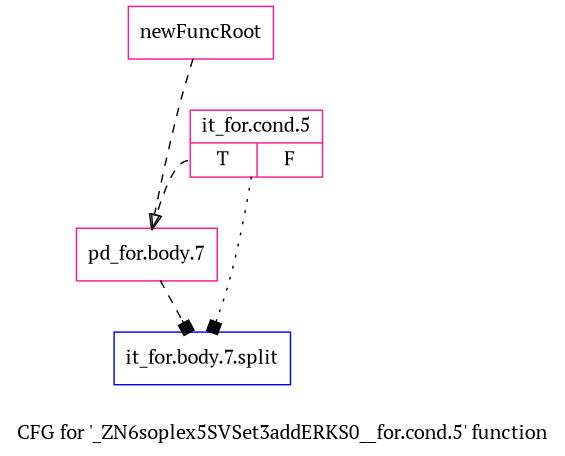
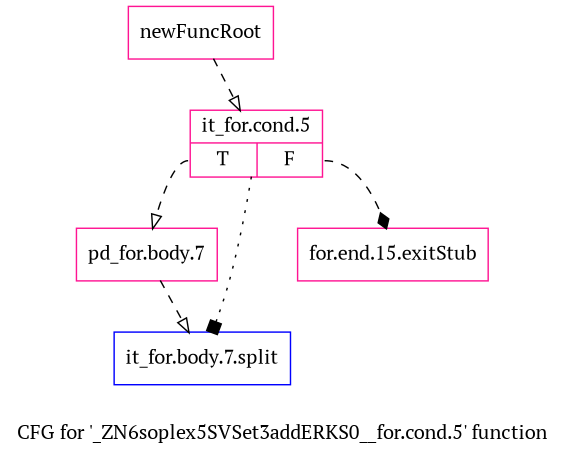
edge "newFuncRoot" -> "pd_for.body.7": now "newFuncRoot" -> "it_for.cond.5"
node "for.end.15.exitStub": added
edge "pd_for.body.7" -> "it_for.body.7.split": arrowhead box -> onormal
